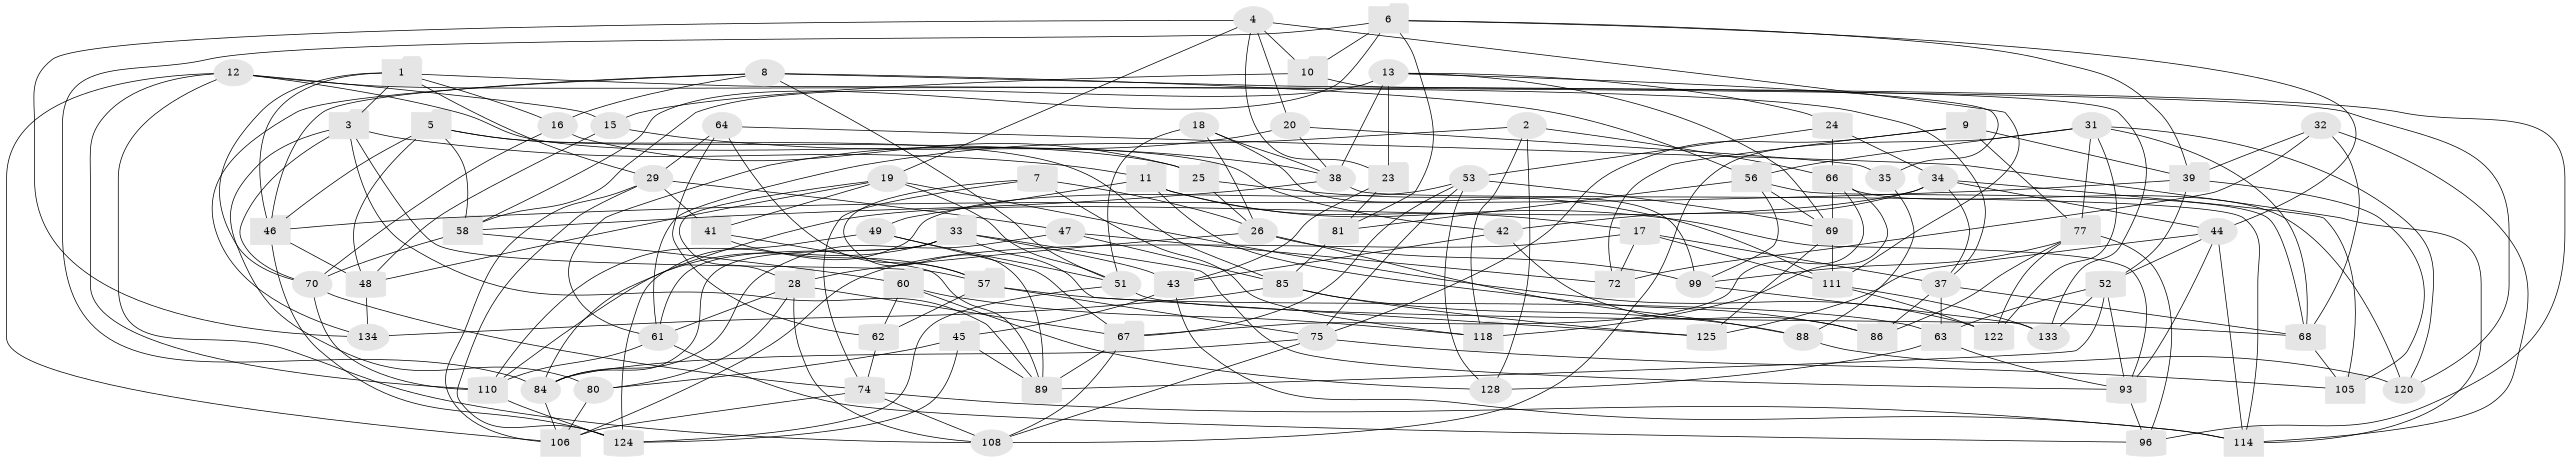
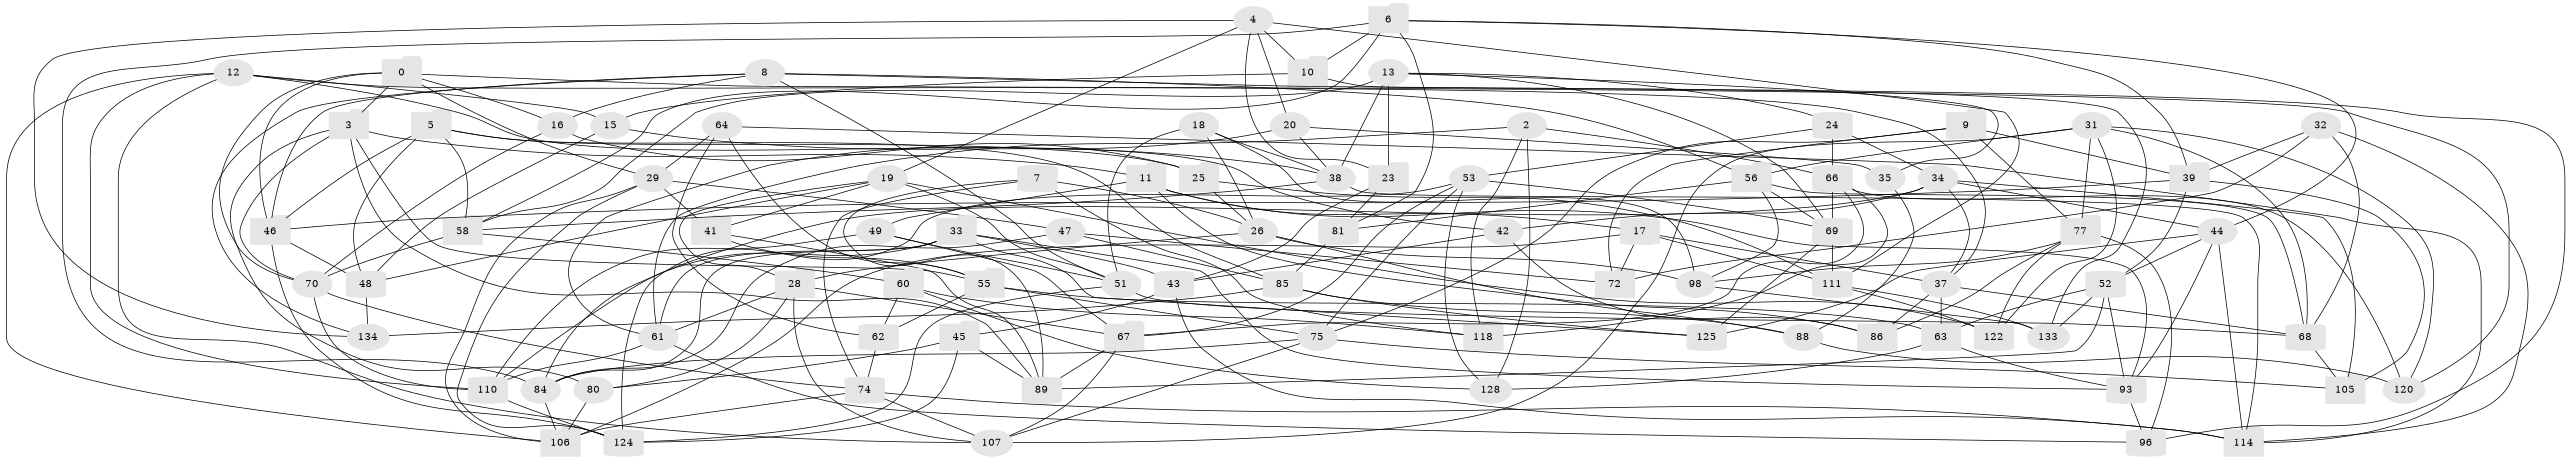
node "1": label "1" -> "0"
node "57": label "57" -> "55"
node "99": label "99" -> "98"
node "108": label "108" -> "107"
